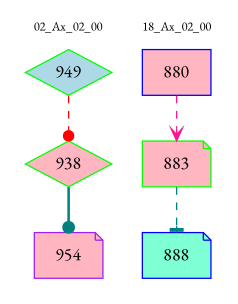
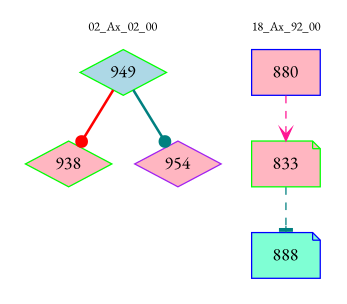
cluster "18_Ax_02_00": label "18_Ax_02_00" -> "18_Ax_92_00"
edge "949" -> "938": style dashed -> bold
node "883": label "883" -> "833"
edge "938" -> "954": now "949" -> "954"
node "954": shape note -> diamond
